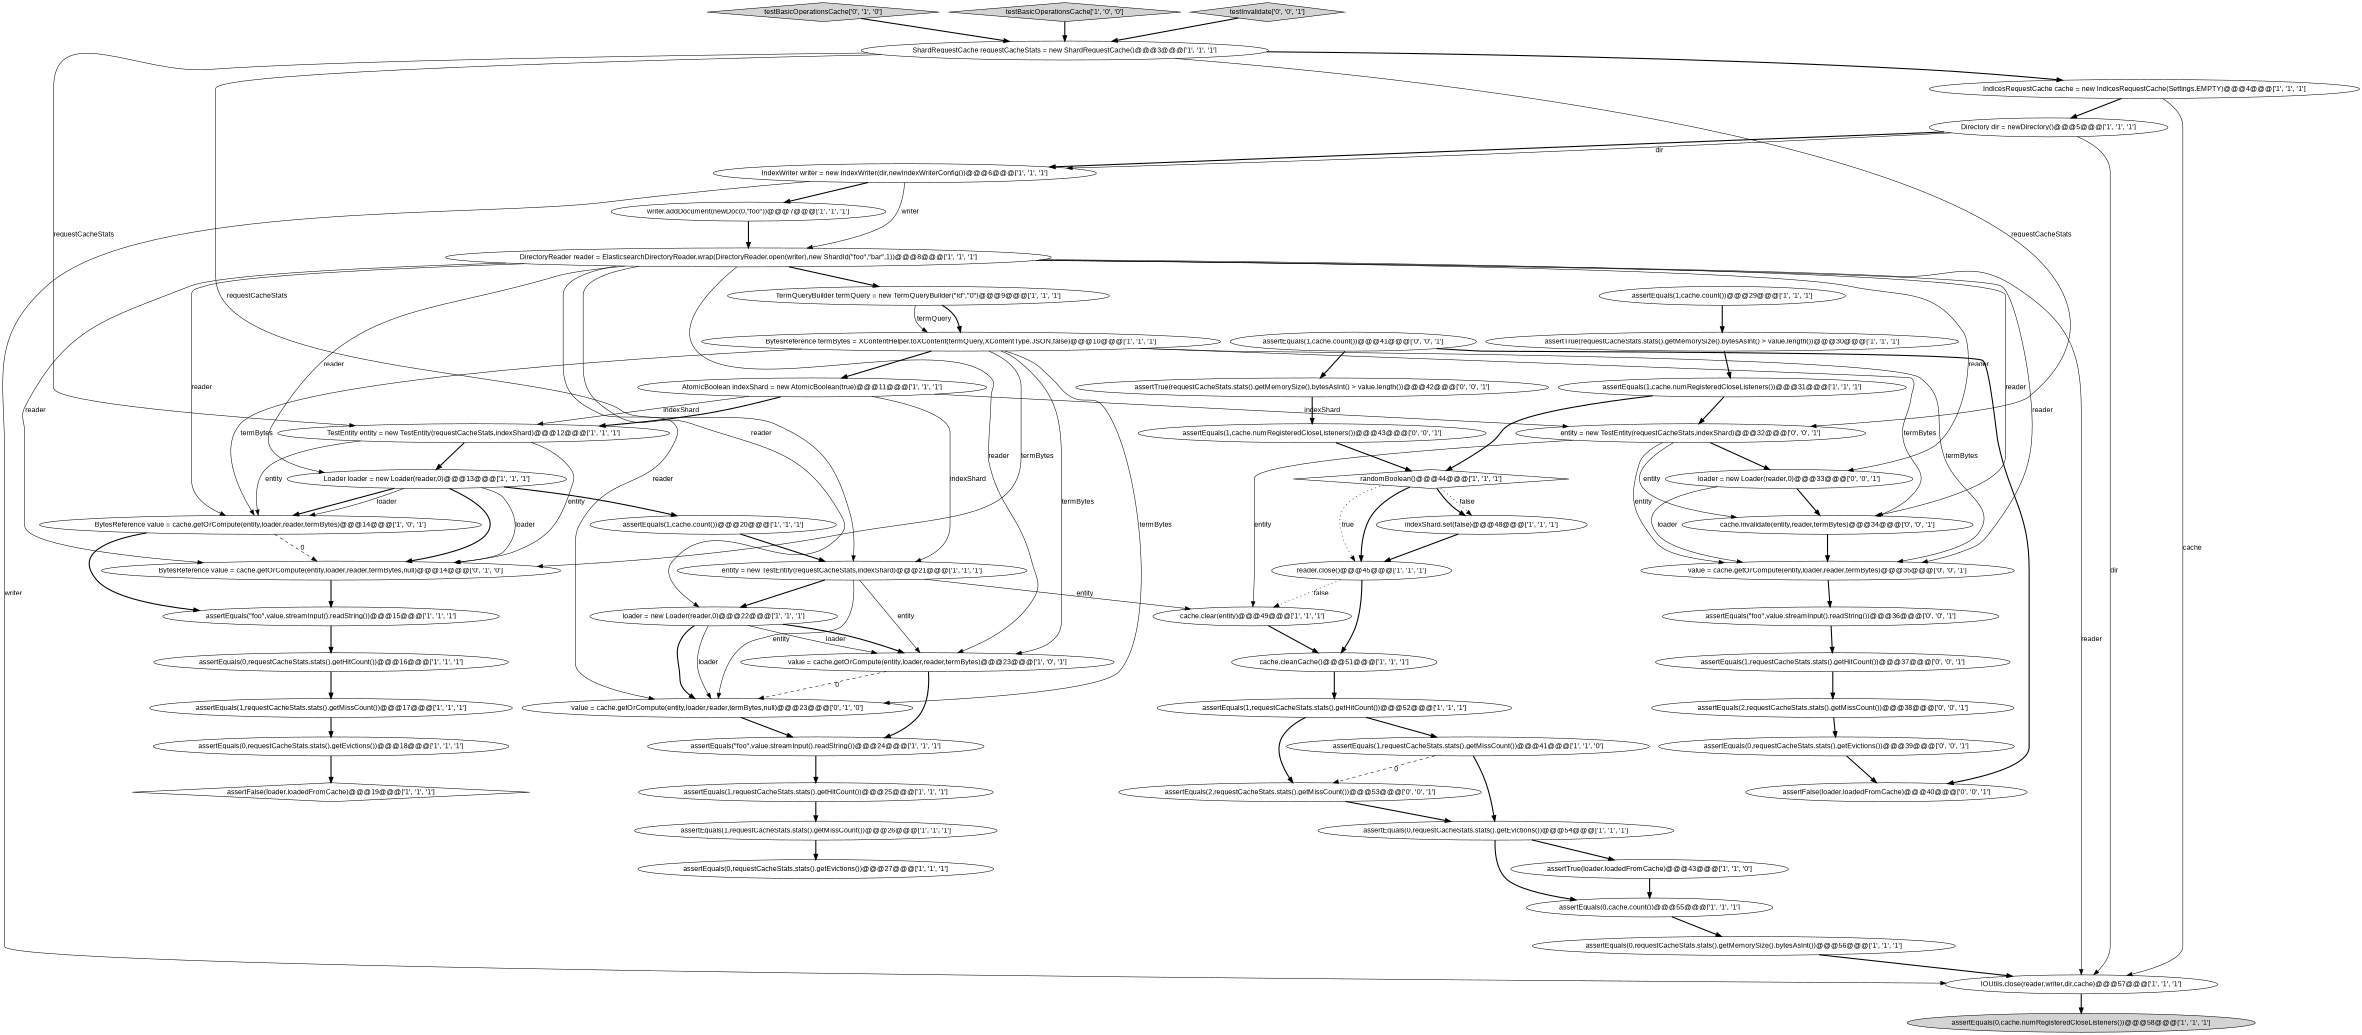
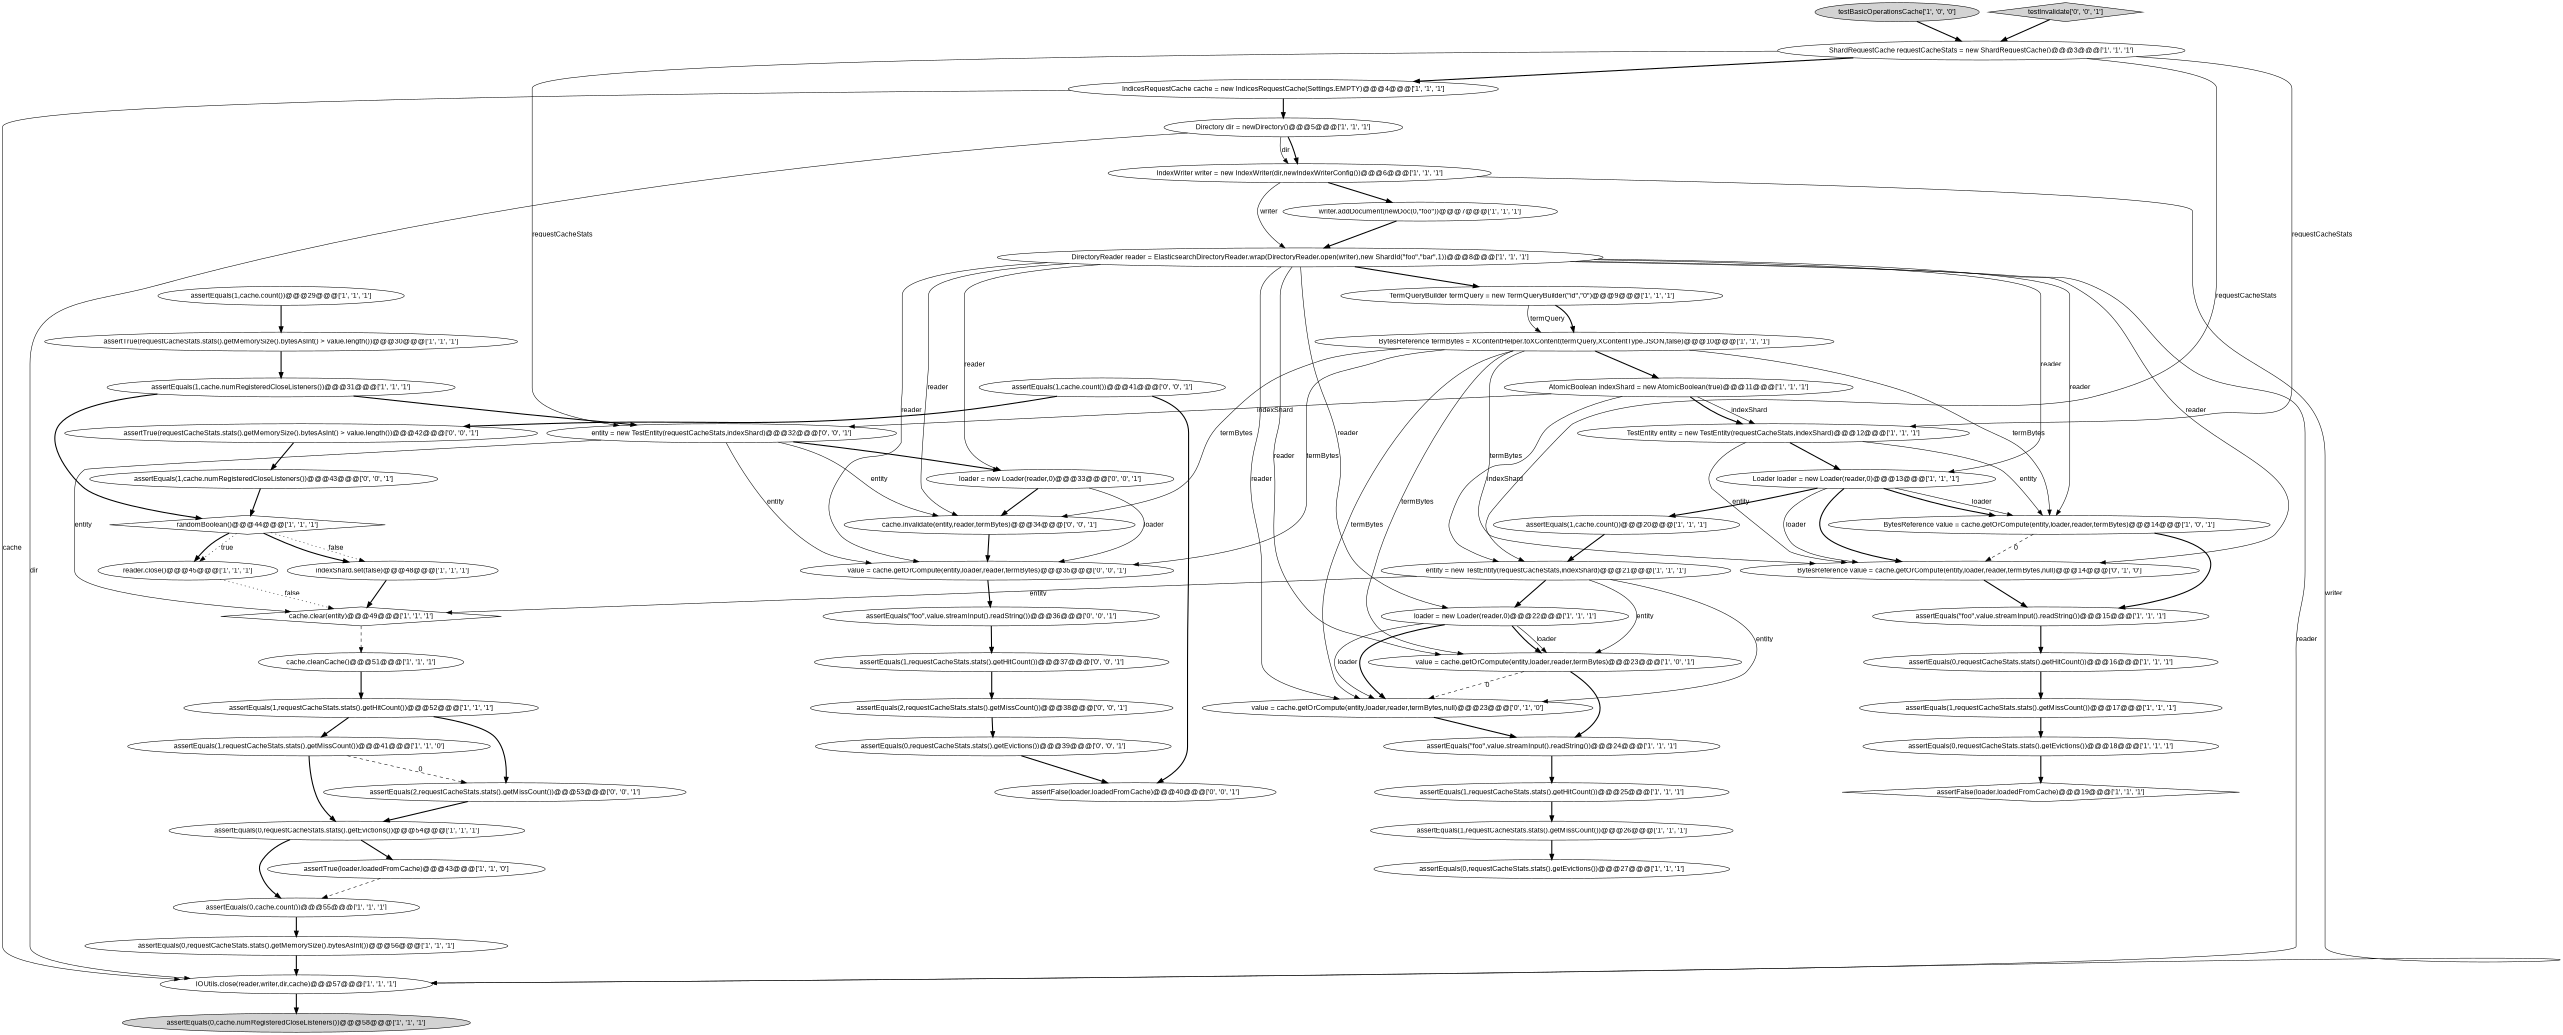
node "testBasicOperationsCache['0', '1', '0']": removed
node "testBasicOperationsCache['1', '0', '0']": shape diamond -> ellipse
edge "indexShard.set(false)@@@48@@@['1', '1', '1']" -> "reader.close()@@@45@@@['1', '1', '1']": now "indexShard.set(false)@@@48@@@['1', '1', '1']" -> "cache.clear(entity)@@@49@@@['1', '1', '1']"
node "cache.clear(entity)@@@49@@@['1', '1', '1']": shape ellipse -> diamond
edge "reader.close()@@@45@@@['1', '1', '1']" -> "cache.cleanCache()@@@51@@@['1', '1', '1']": removed
edge "cache.clear(entity)@@@49@@@['1', '1', '1']" -> "cache.cleanCache()@@@51@@@['1', '1', '1']": style bold -> dashed
edge "assertTrue(loader.loadedFromCache)@@@43@@@['1', '1', '0']" -> "assertEquals(0,cache.count())@@@55@@@['1', '1', '1']": style bold -> dashed
